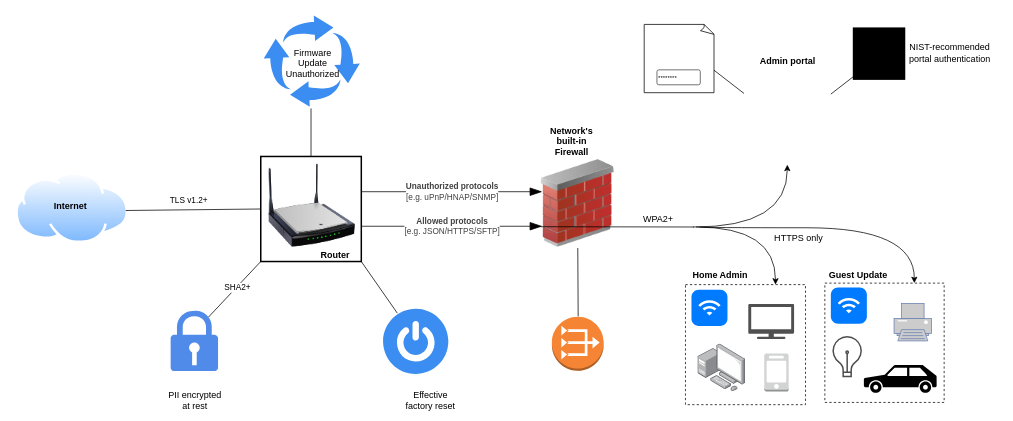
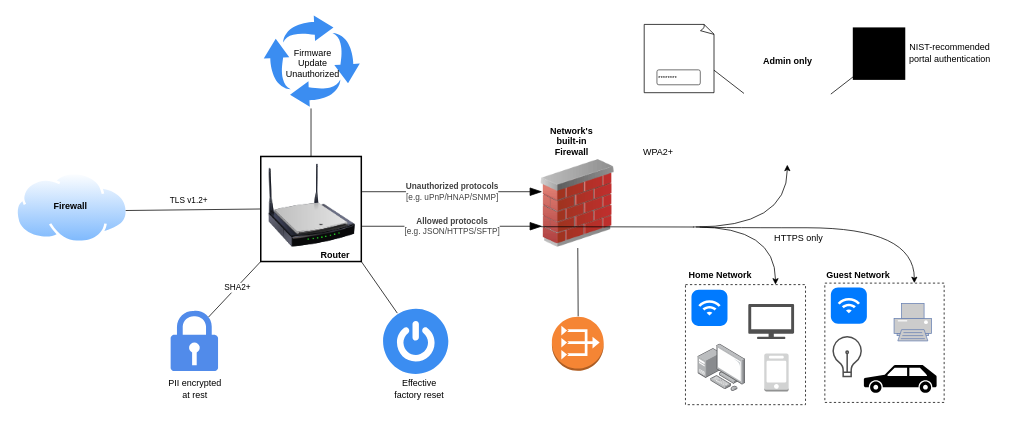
node "Admin portal": label "Admin portal" -> "Admin only"
node "Internet": label "Internet" -> "Firewall"
node "WPA2+": moved (658, 219) -> (658, 152)
node "Home Admin": label "Home Admin" -> "Home Network"
node "Guest Update": label "Guest Update" -> "Guest Network"
node "PII encrypted at rest": moved (194, 400) -> (194, 389)
node "Effective factory reset": moved (430, 400) -> (419, 389)
